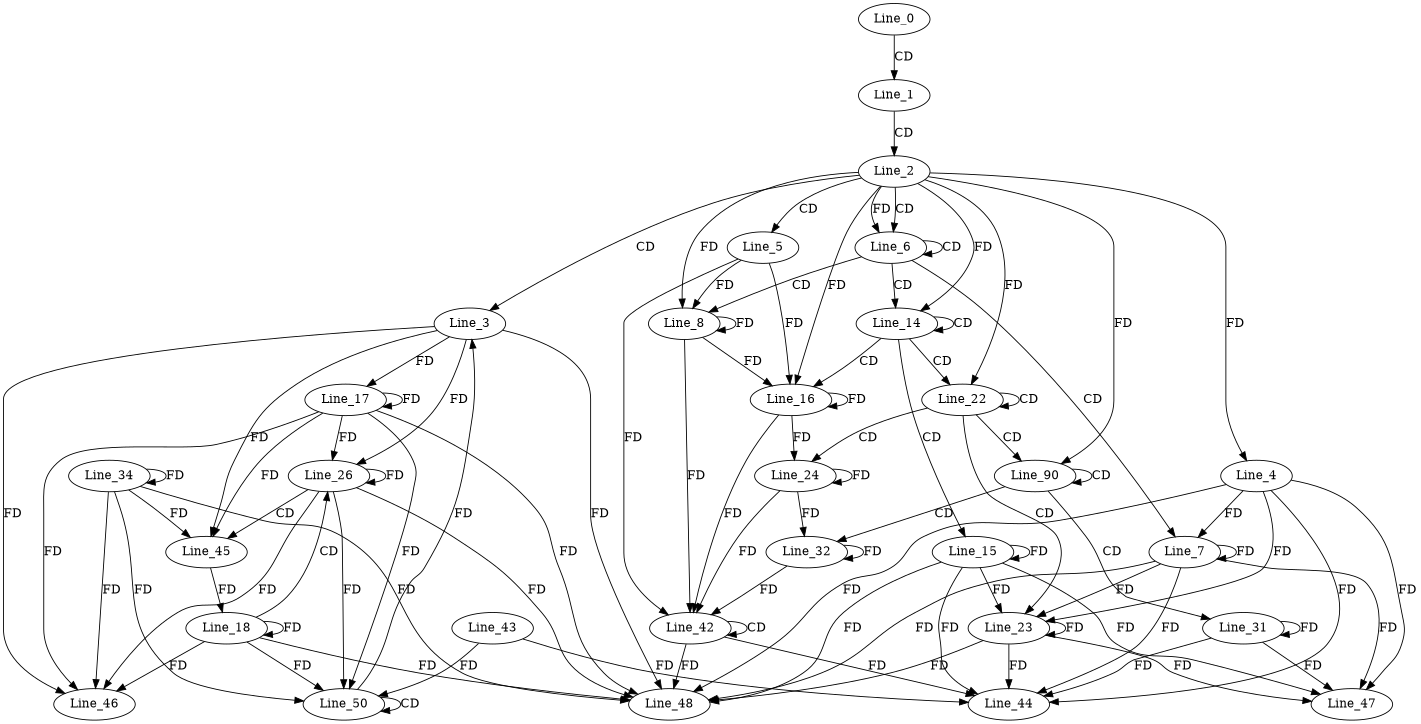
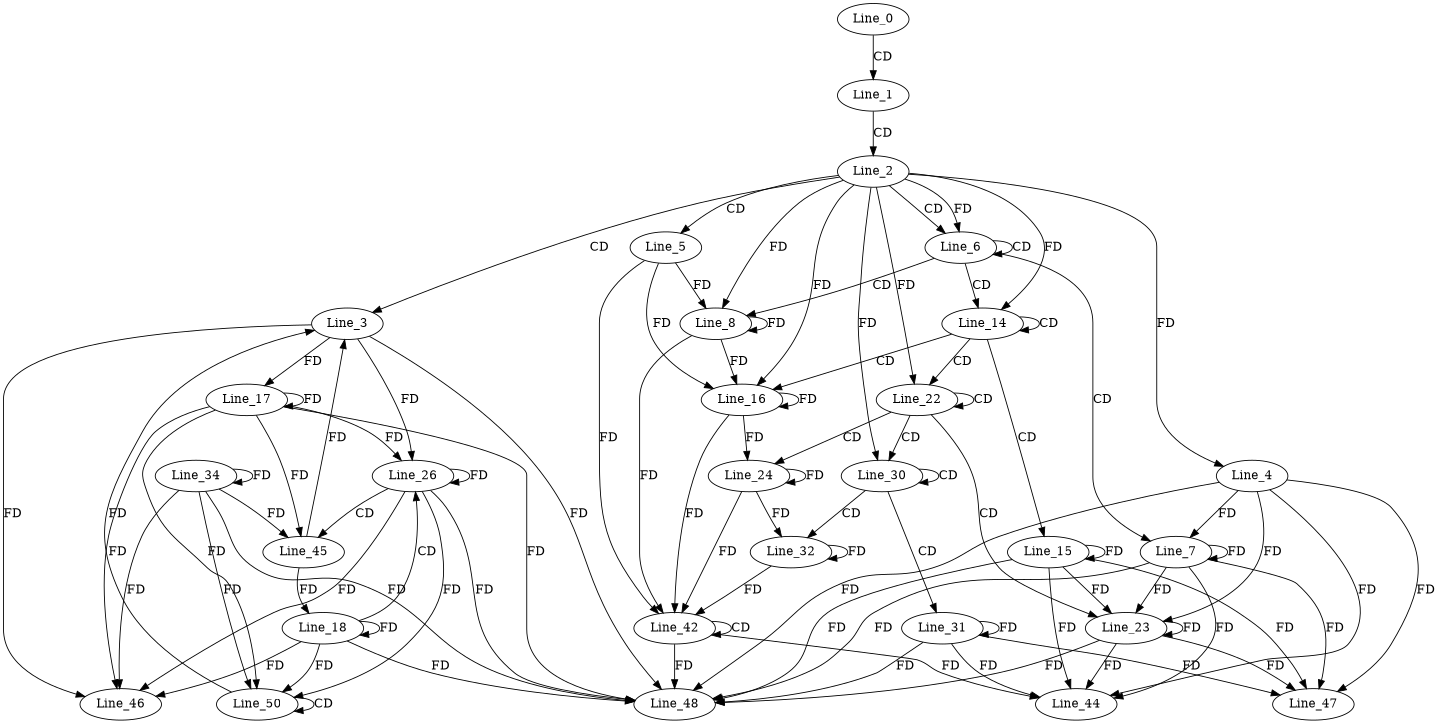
edge "Line_3" -> "Line_45": reversed
node "Line_90": label "Line_90" -> "Line_30"
node "Line_43": removed
edge "Line_31" -> "Line_48": added, label "FD"
